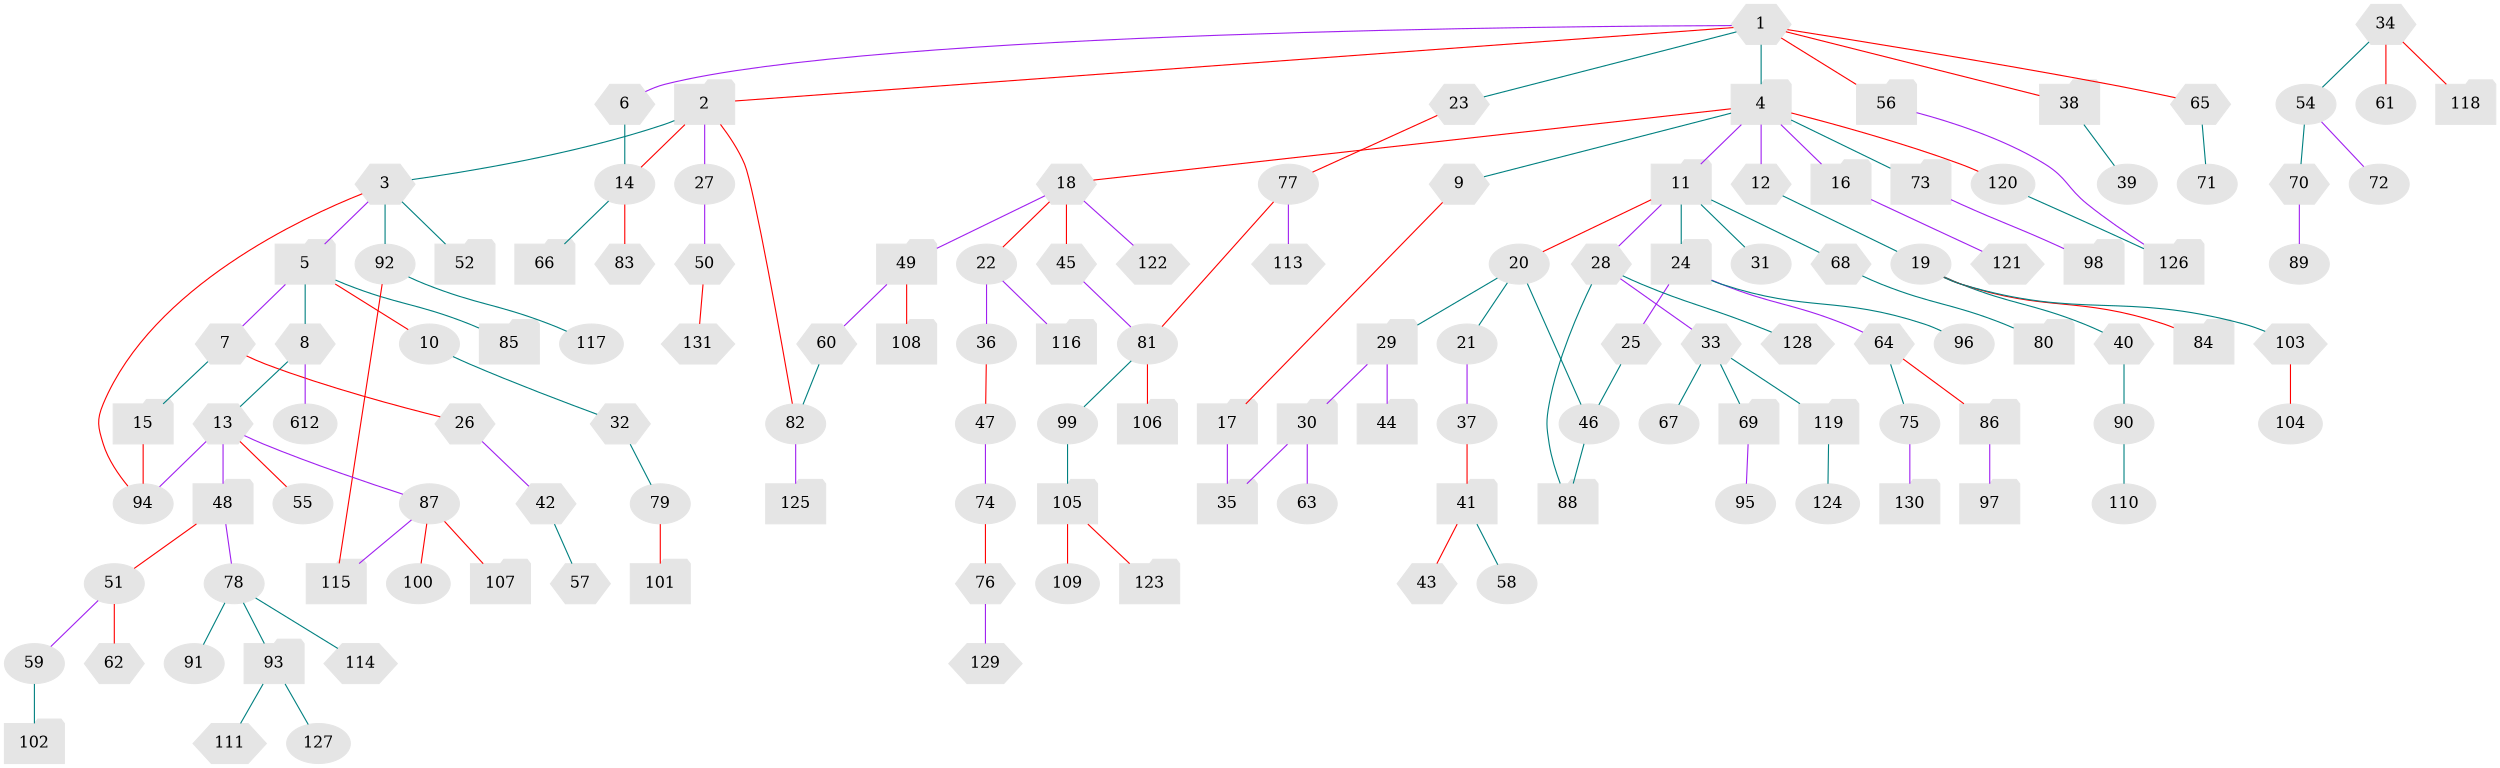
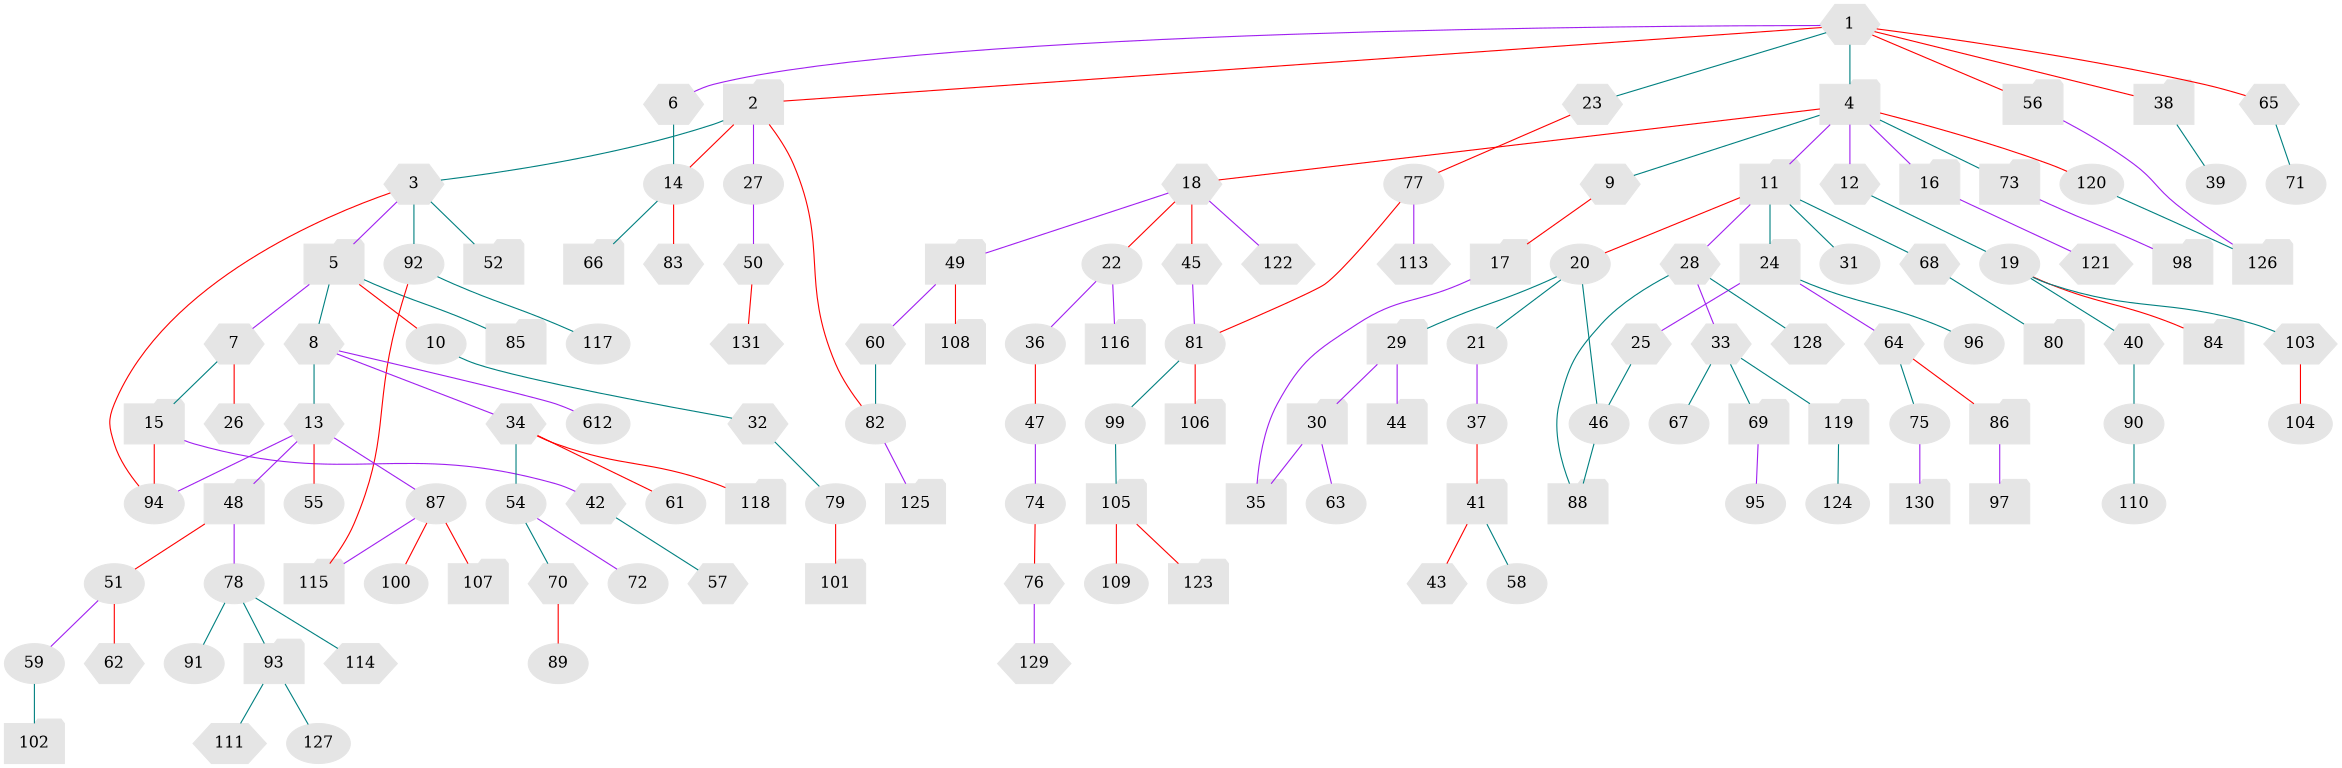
edge "70" -- "89": color purple -> red
edge "8" -- "34": added
edge "26" -- "42": now "15" -- "42"
